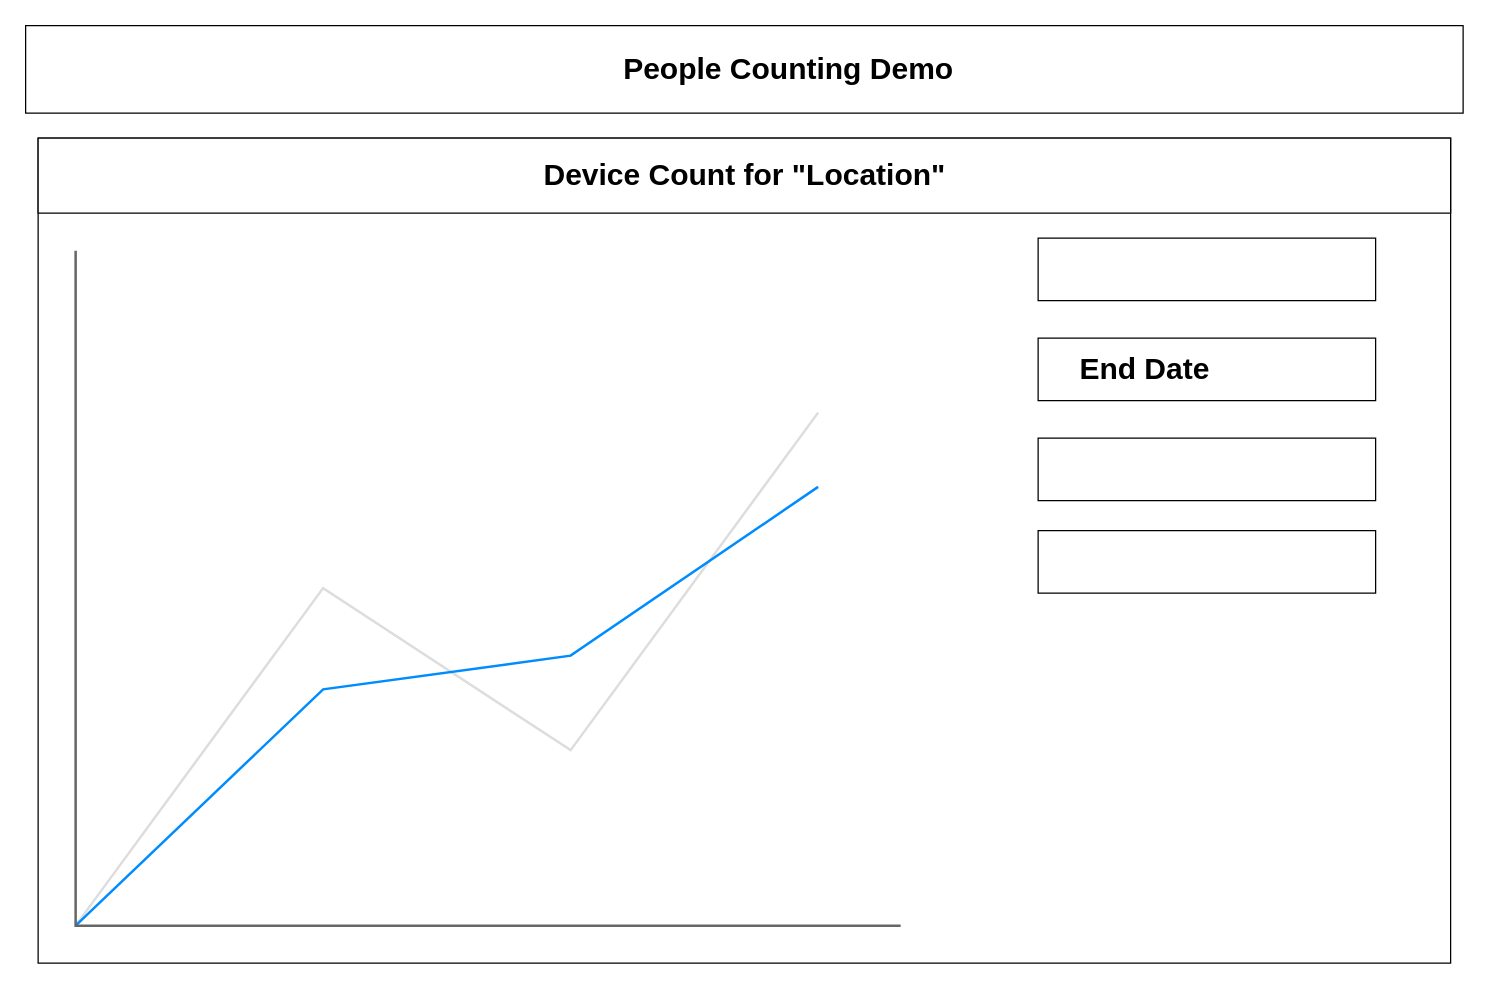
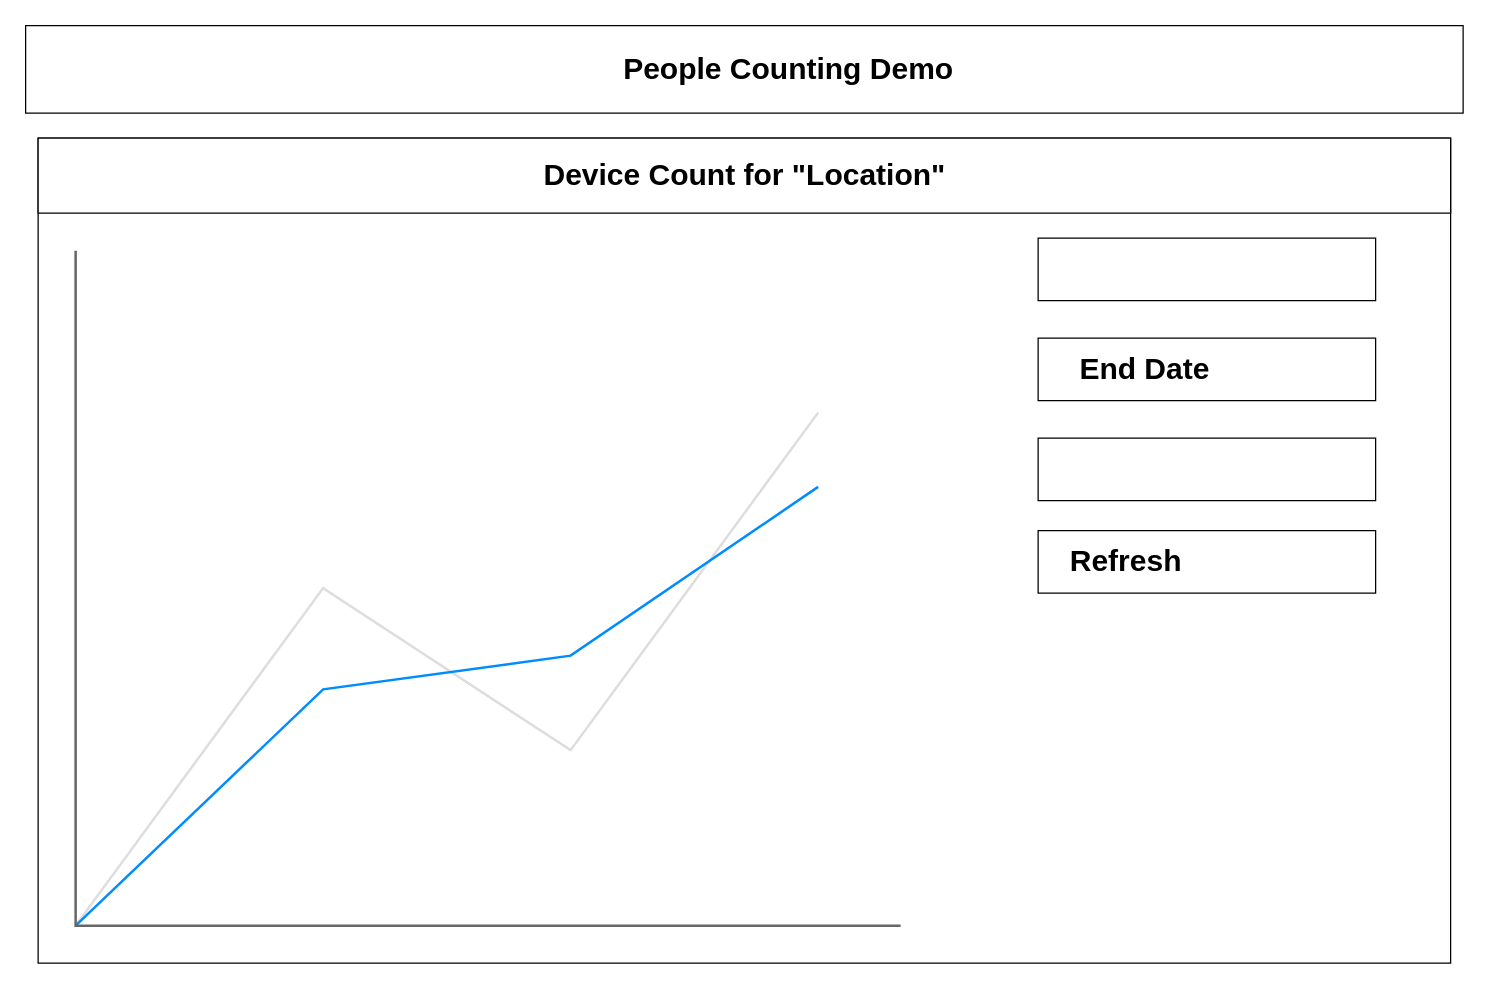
node "Refresh": added
